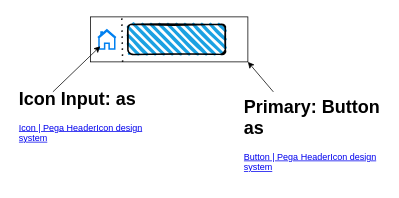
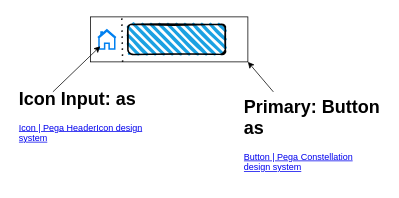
node "Primary: Button asButton | Pega HeaderIcon design system": label "Primary: Button asButton | Pega HeaderIcon design system" -> "Primary: Button asButton | Pega Constellation design system"
